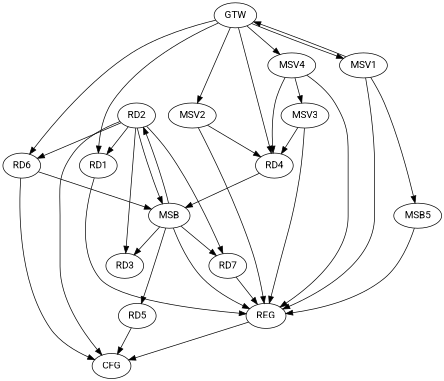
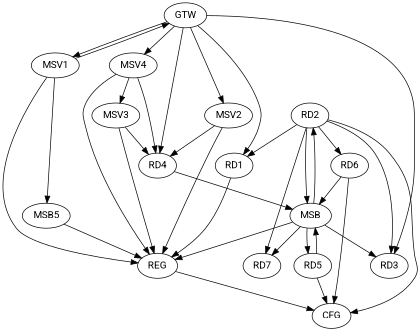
edge "GTW" -> "RD6": now "GTW" -> "RD3"
edge "RD5" -> "MSB": added
edge "RD7" -> "REG": removed
